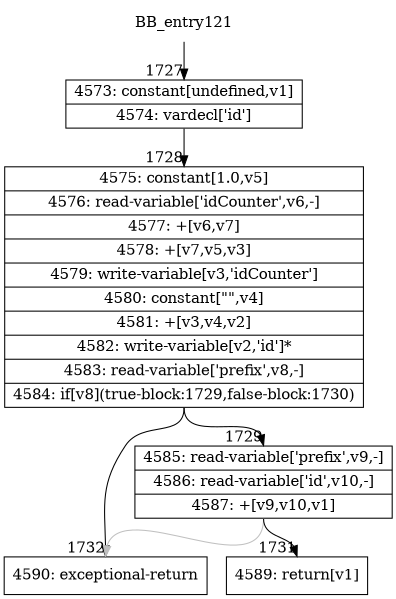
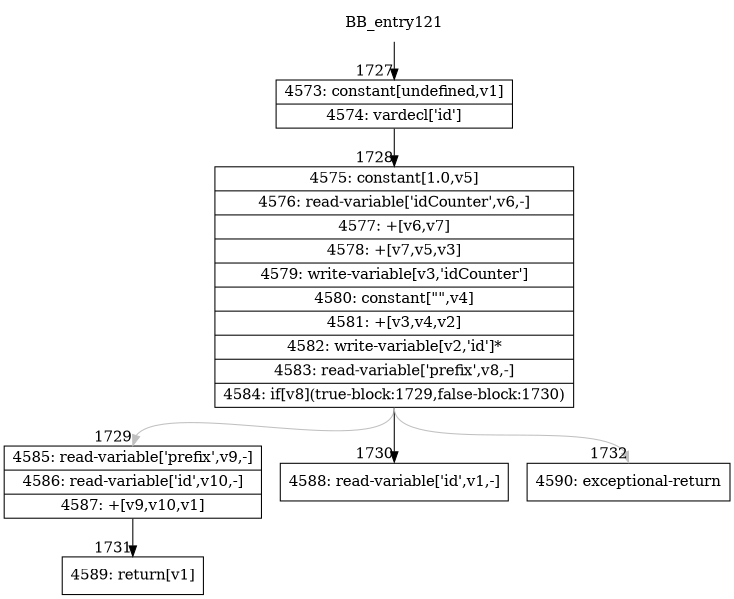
edge "4575: constant[1.0,v5]" -> "4585: read-variable['prefix',v9,-]": color black -> gray
edge "4575: constant[1.0,v5]" -> "4590: exceptional-return": color black -> gray
node "4588: read-variable['id',v1,-]": added
edge "4585: read-variable['prefix',v9,-]" -> "4590: exceptional-return": removed
